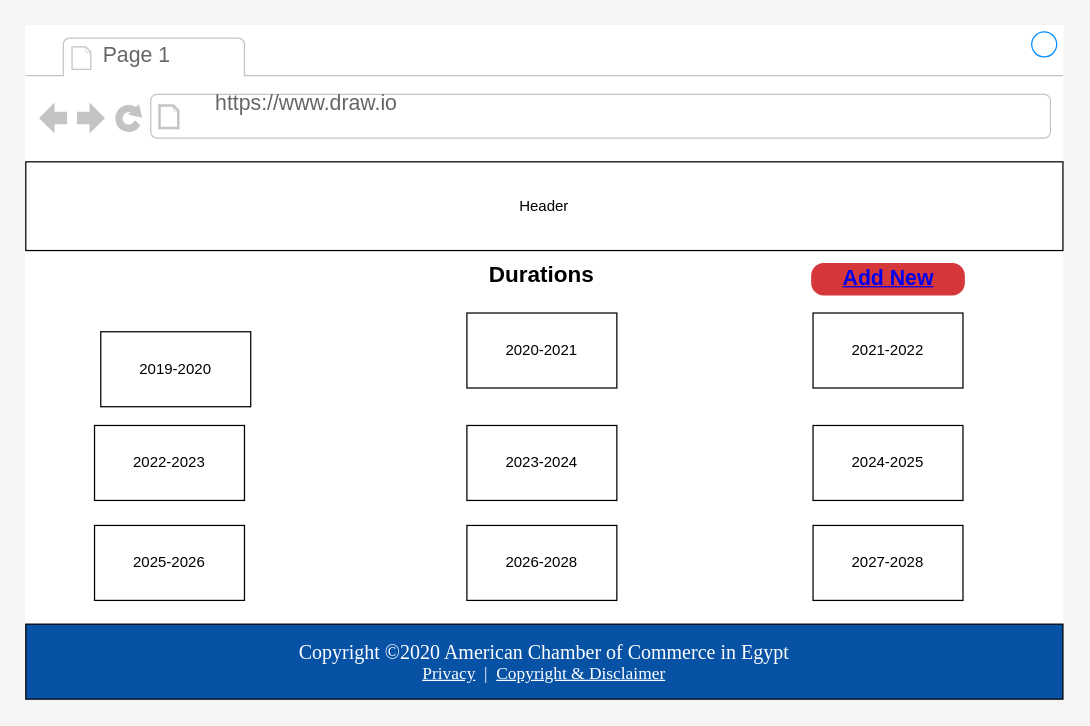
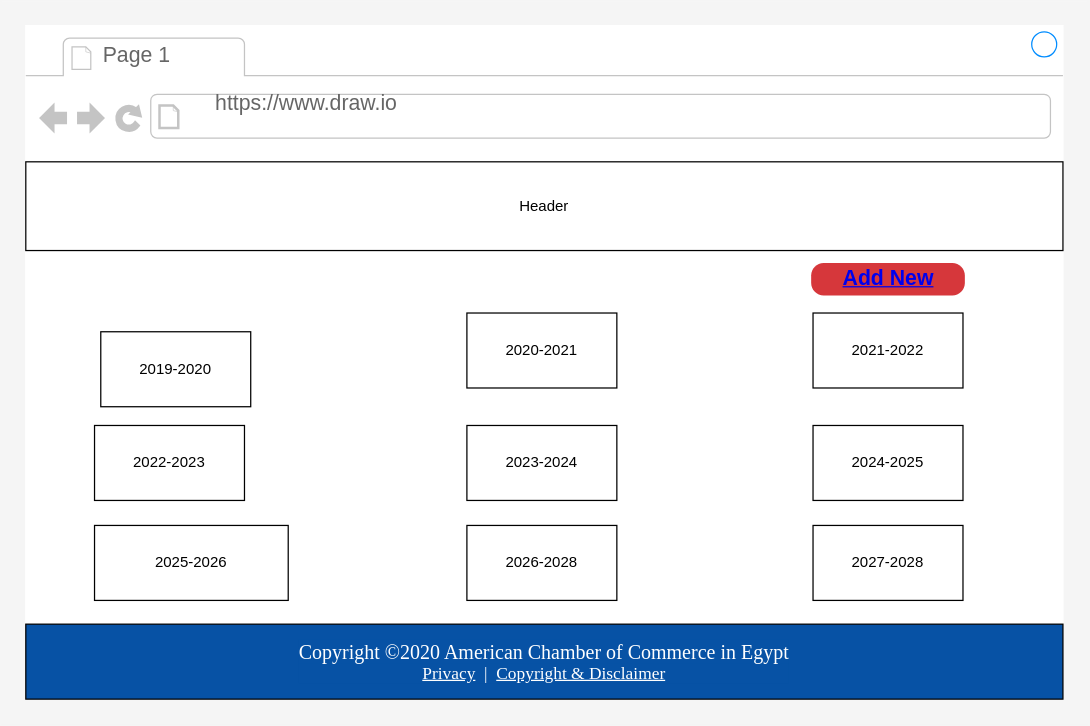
node "Durations": removed
node "2025-2026": size 150x75 -> 194x75
